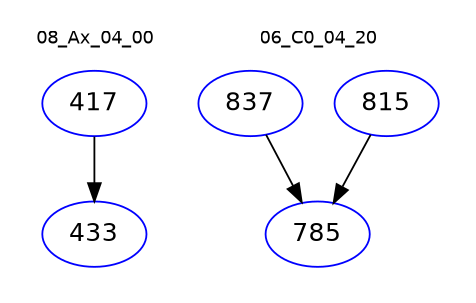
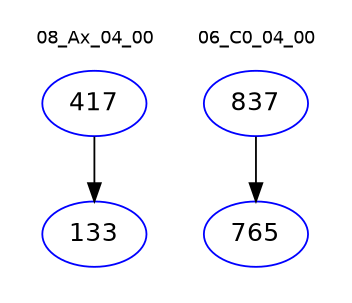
cluster "06_C0_04_20": label "06_C0_04_20" -> "06_C0_04_00"
node "815": removed
node "433": label "433" -> "133"
node "785": label "785" -> "765"
